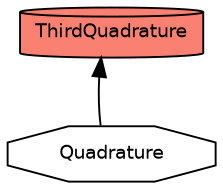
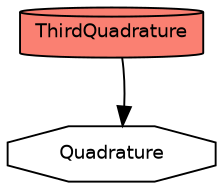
edge "Quadrature" -> "ThirdQuadrature": reversed
